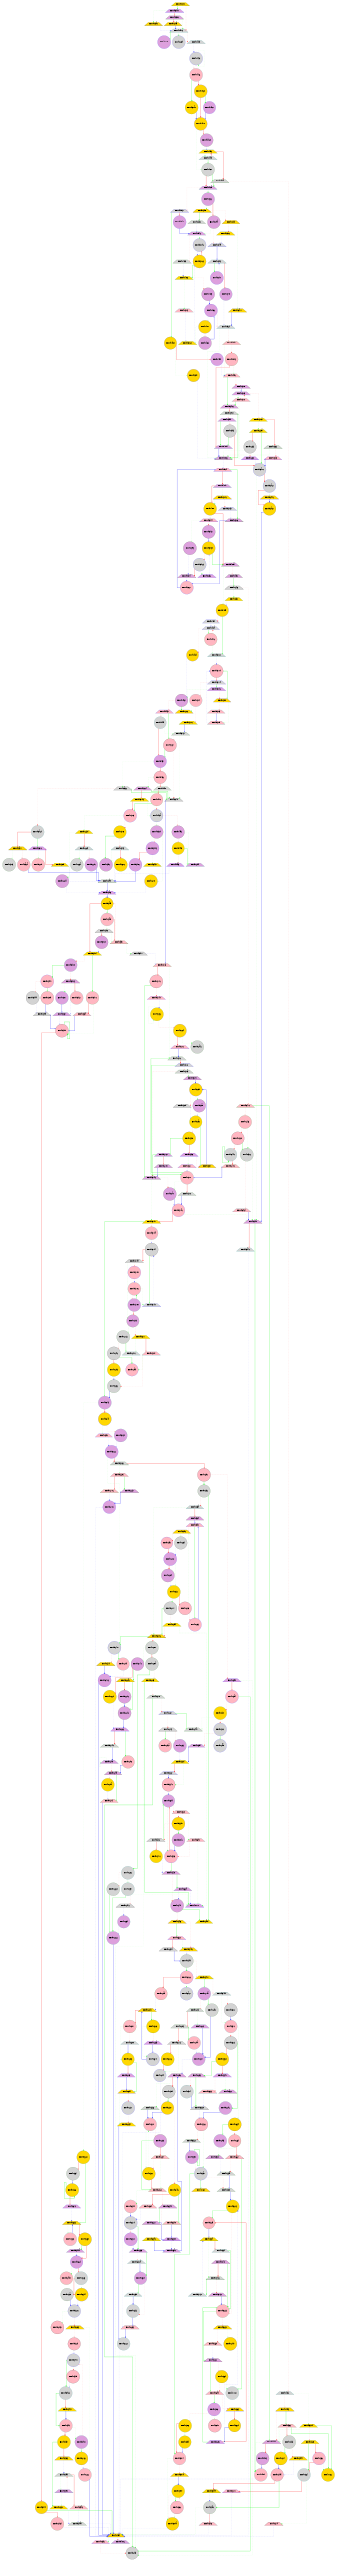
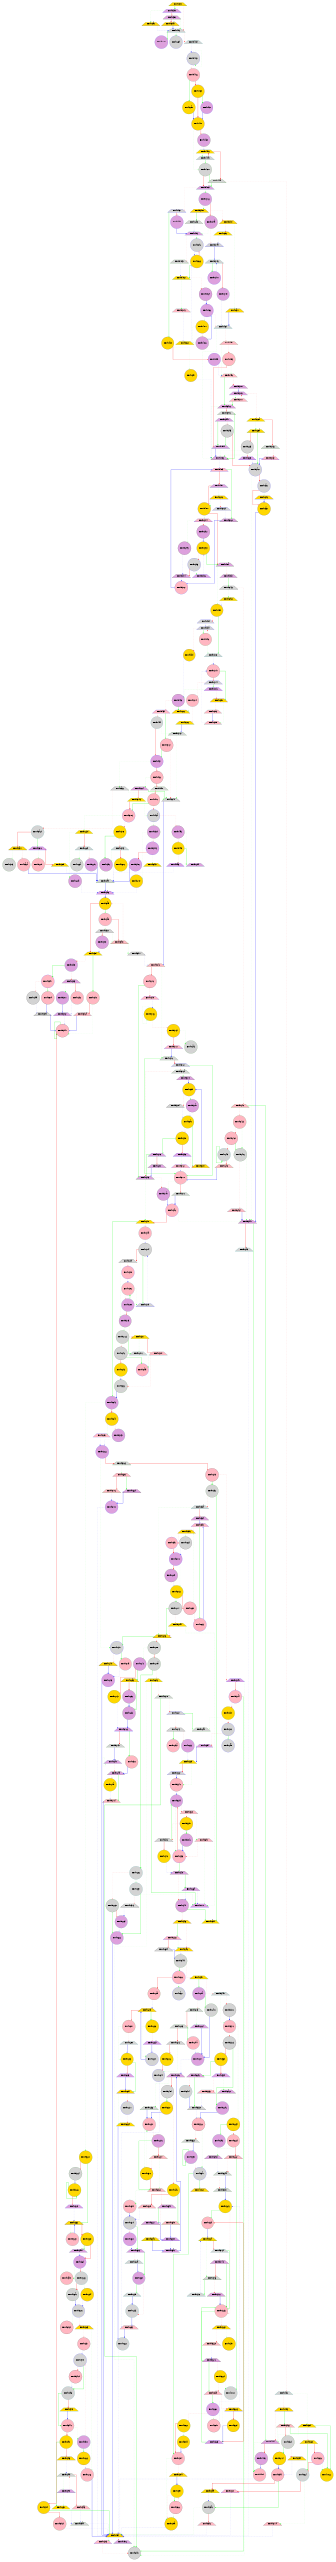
edge "BB00905a58" -> "BB00905140": style bold -> dotted
edge "BB0090683e" -> "BB0090685f": added
